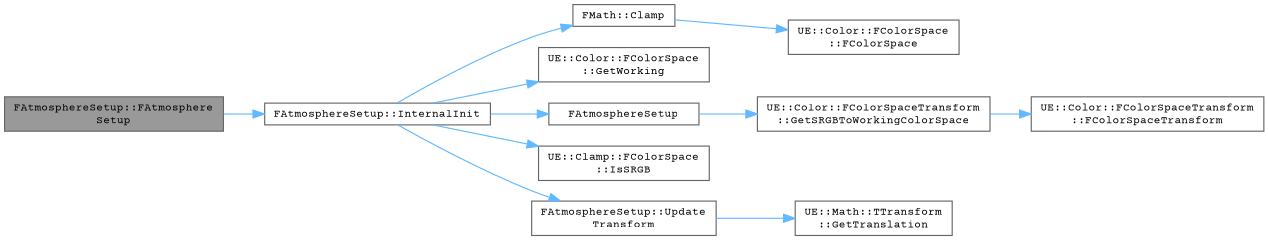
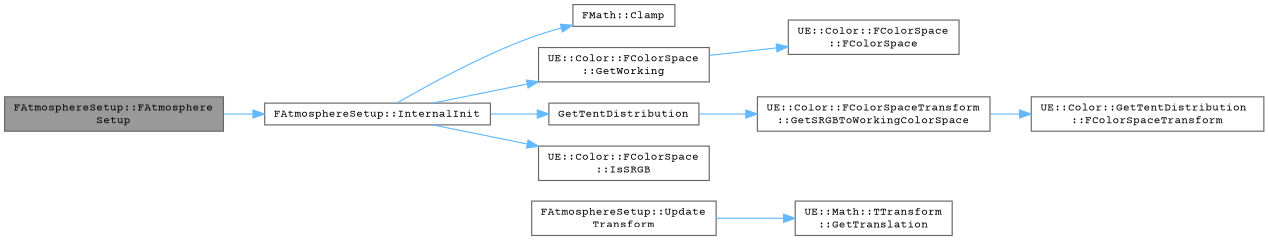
edge "FMath::Clamp" -> "UE::Color::FColorSpace ::FColorSpace": now "UE::Color::FColorSpace ::GetWorking" -> "UE::Color::FColorSpace ::FColorSpace"
node "FAtmosphereSetup": label "FAtmosphereSetup" -> "GetTentDistribution"
node "UE::Color::FColorSpaceTransform ::FColorSpaceTransform": label "UE::Color::FColorSpaceTransform ::FColorSpaceTransform" -> "UE::Color::GetTentDistribution ::FColorSpaceTransform"
node "UE::Clamp::FColorSpace ::IsSRGB": label "UE::Clamp::FColorSpace ::IsSRGB" -> "UE::Color::FColorSpace ::IsSRGB"
edge "FAtmosphereSetup::InternalInit" -> "FAtmosphereSetup::Update Transform": removed
